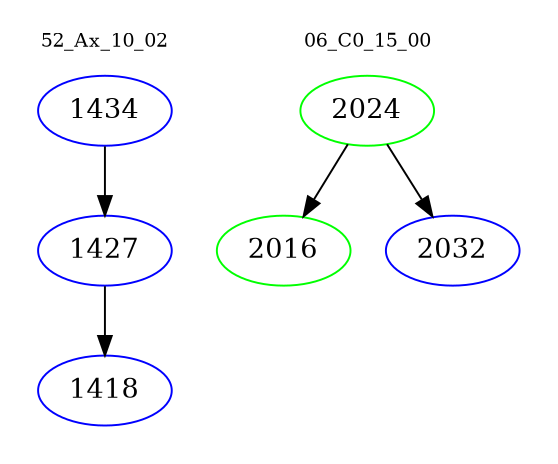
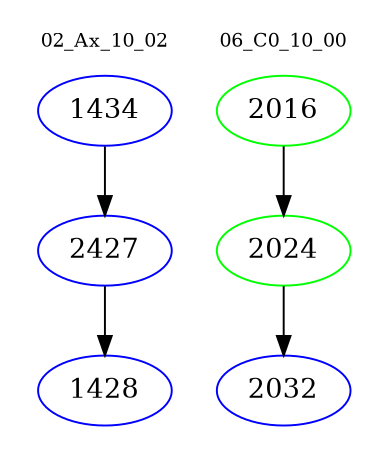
cluster "52_Ax_10_02": label "52_Ax_10_02" -> "02_Ax_10_02"
cluster "06_C0_15_00": label "06_C0_15_00" -> "06_C0_10_00"
edge "2024" -> "2016": reversed
node "1427": label "1427" -> "2427"
node "1418": label "1418" -> "1428"
